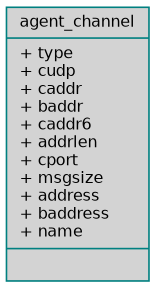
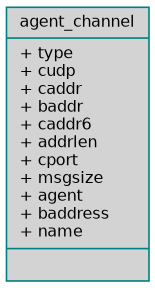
node "agent_channel": text "+ address" -> "+ agent"
